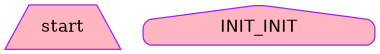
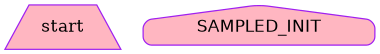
node "INIT_INIT": label "INIT_INIT" -> "SAMPLED_INIT"
